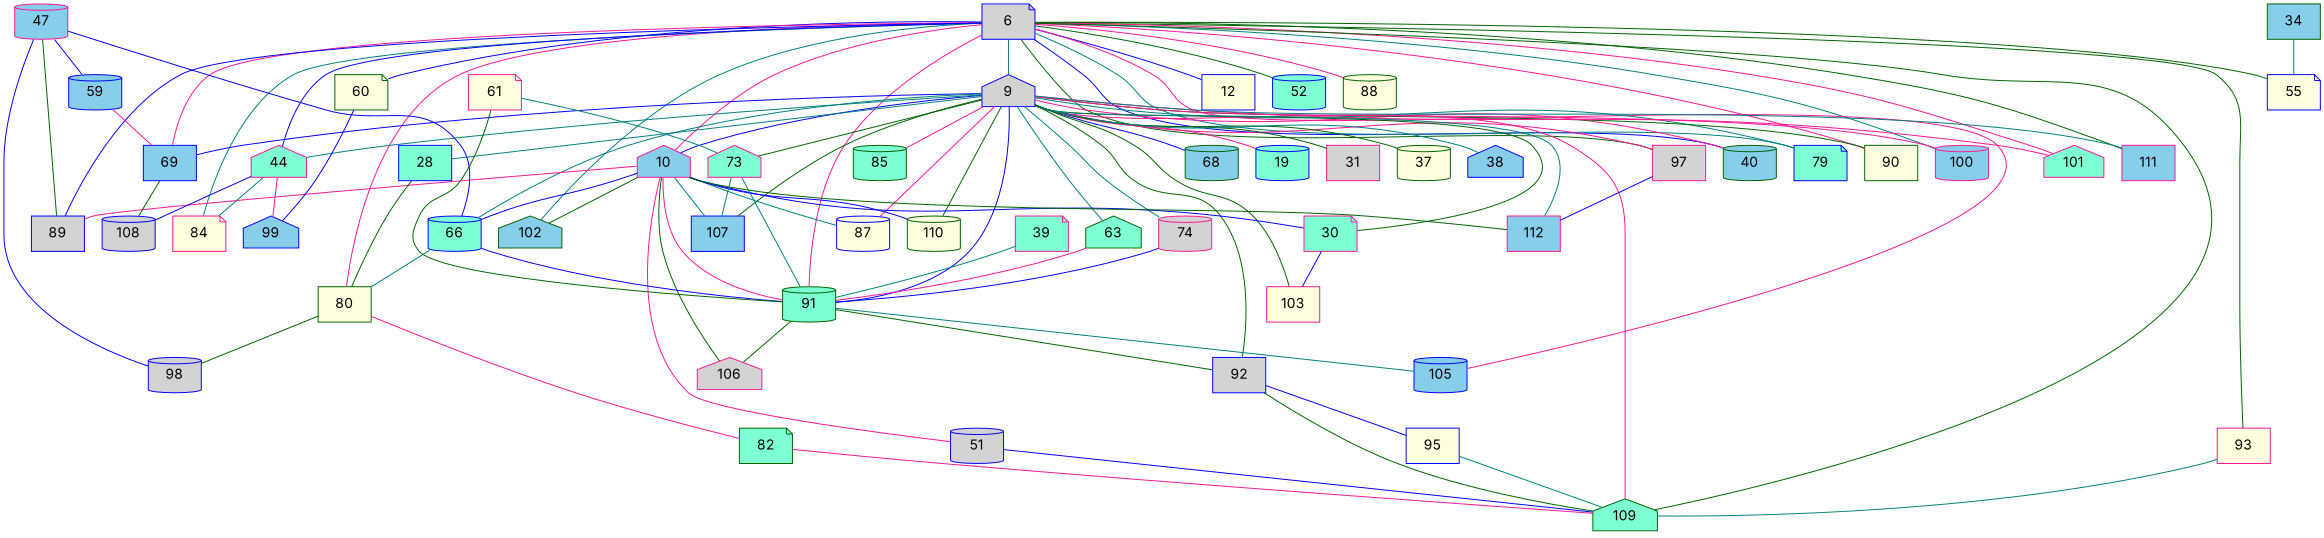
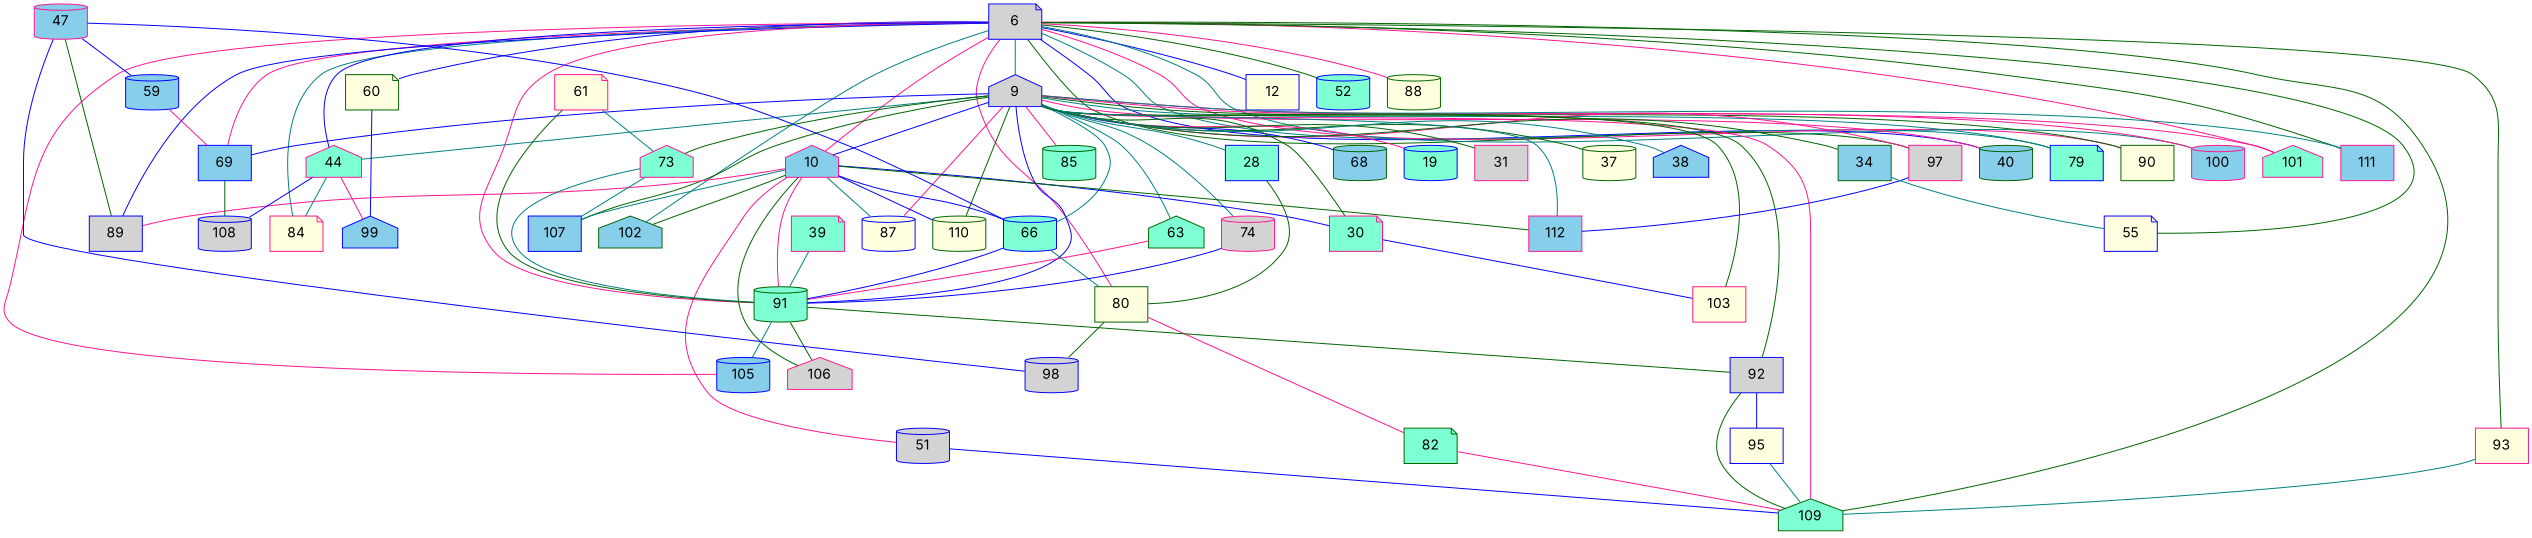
edge "9" -- "34": added
